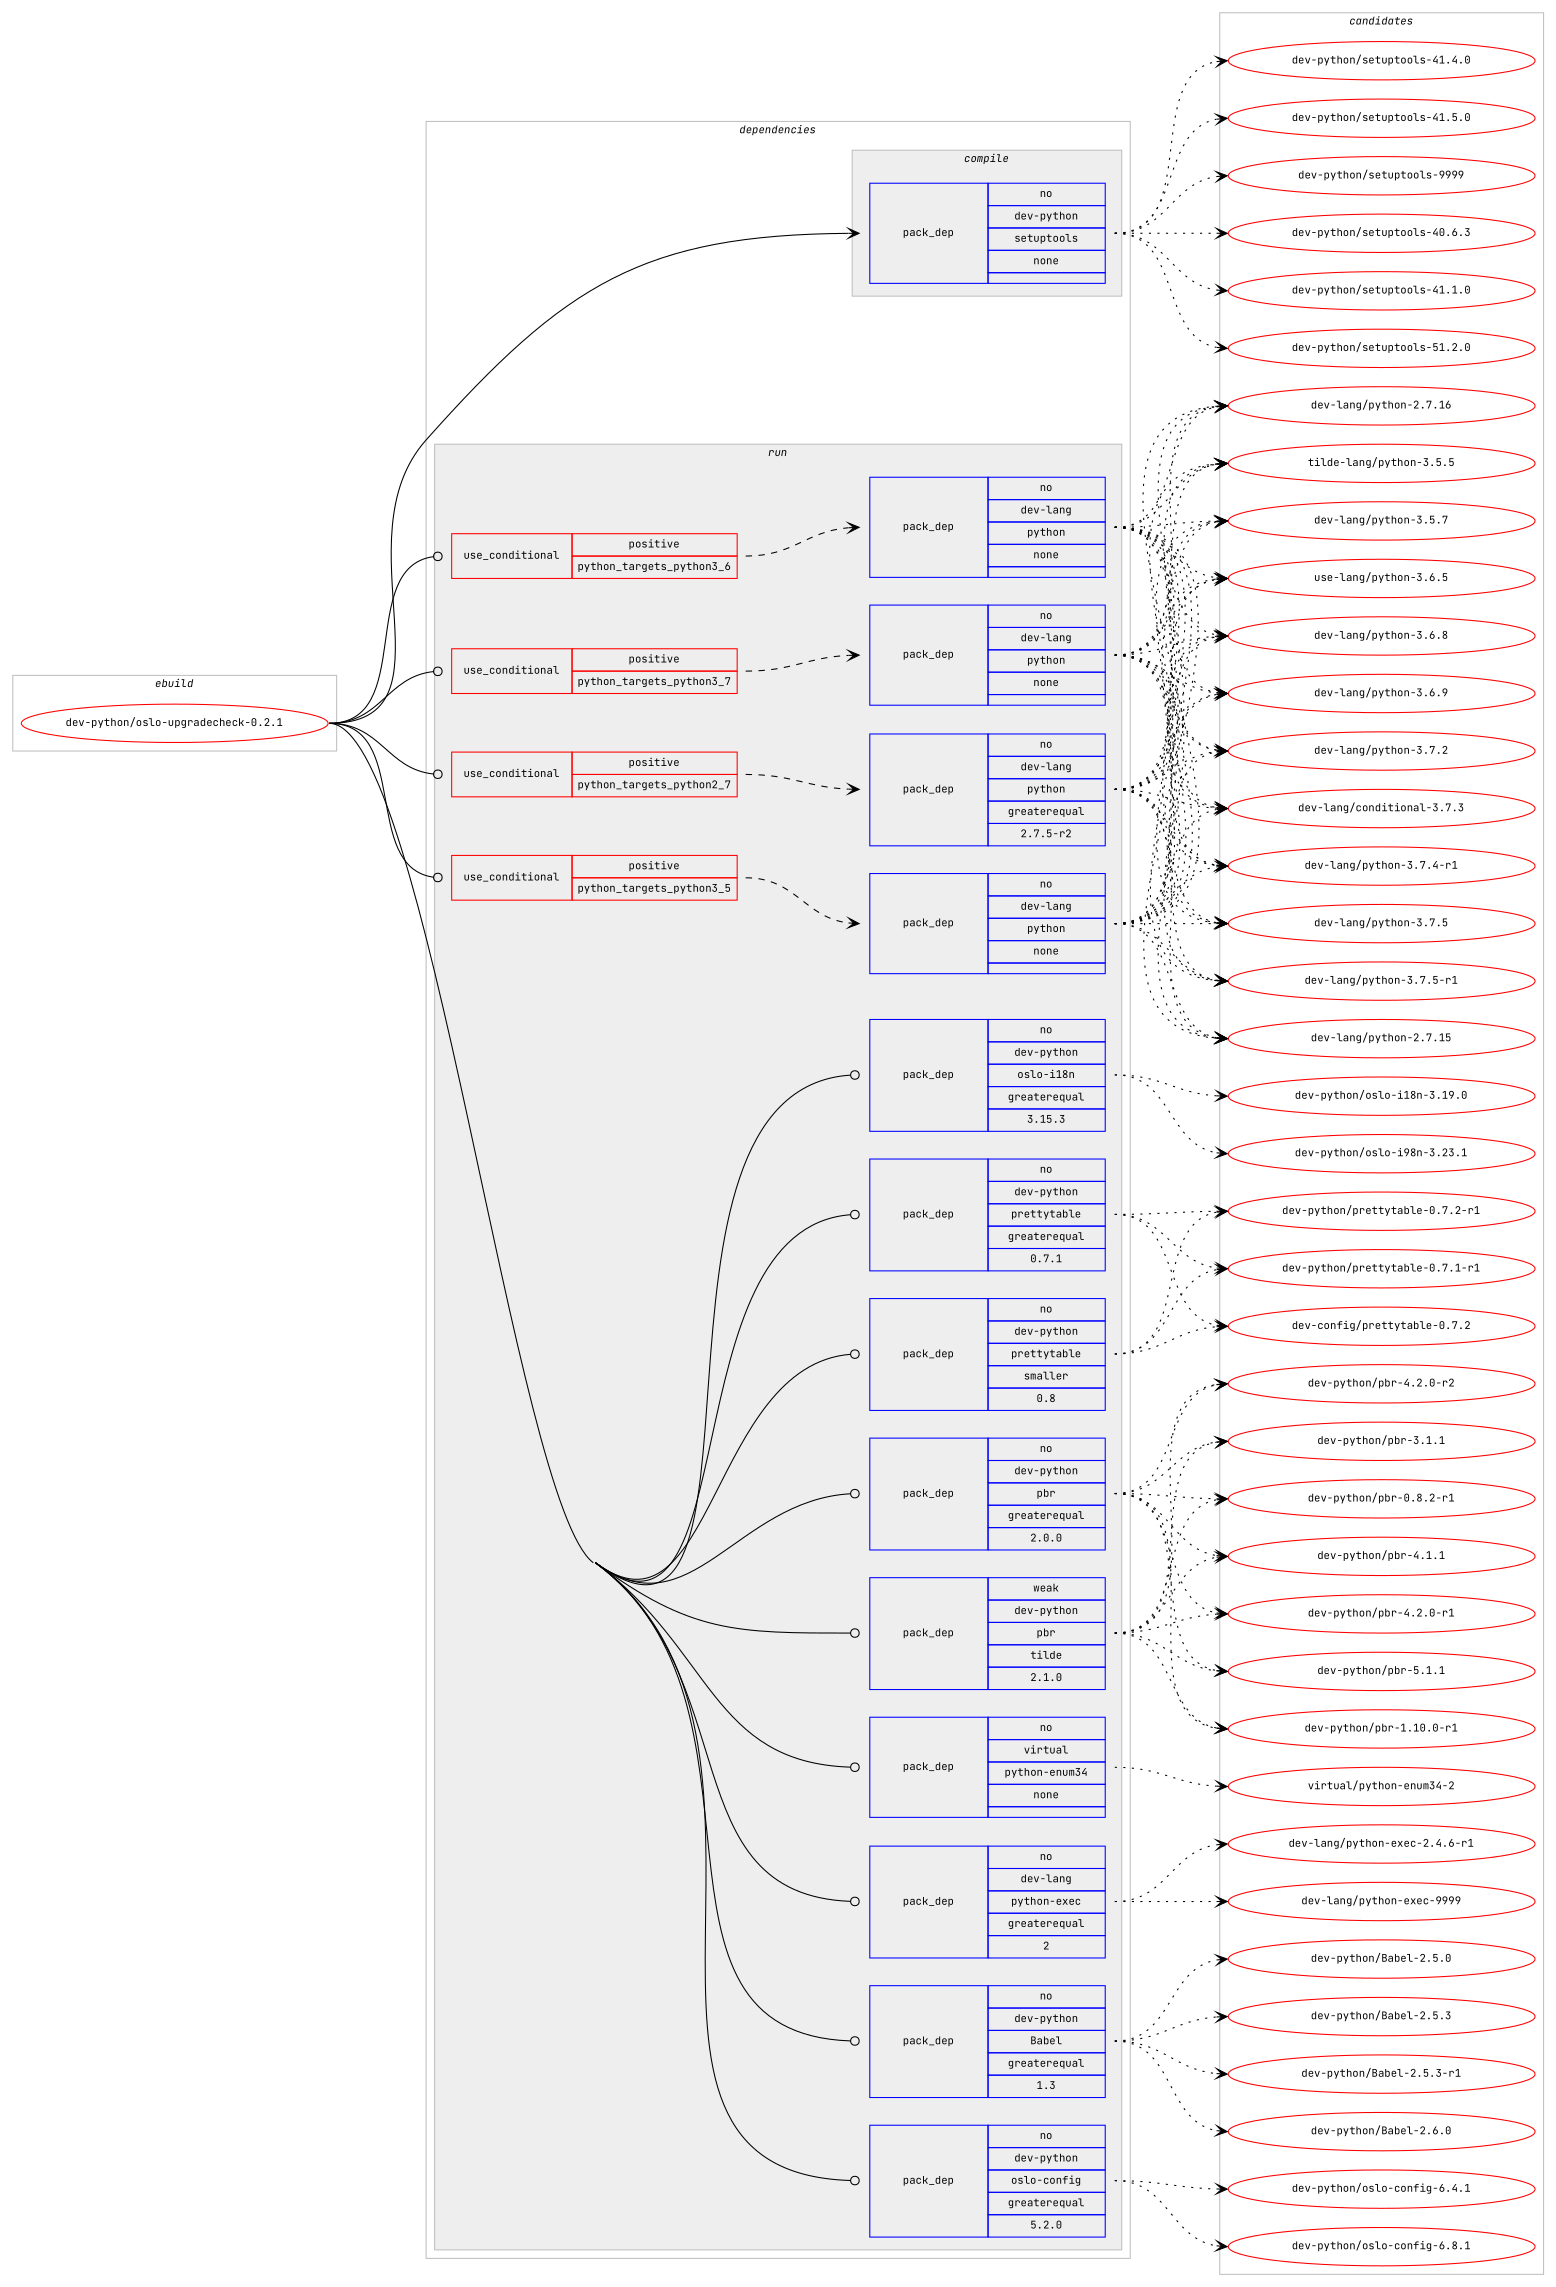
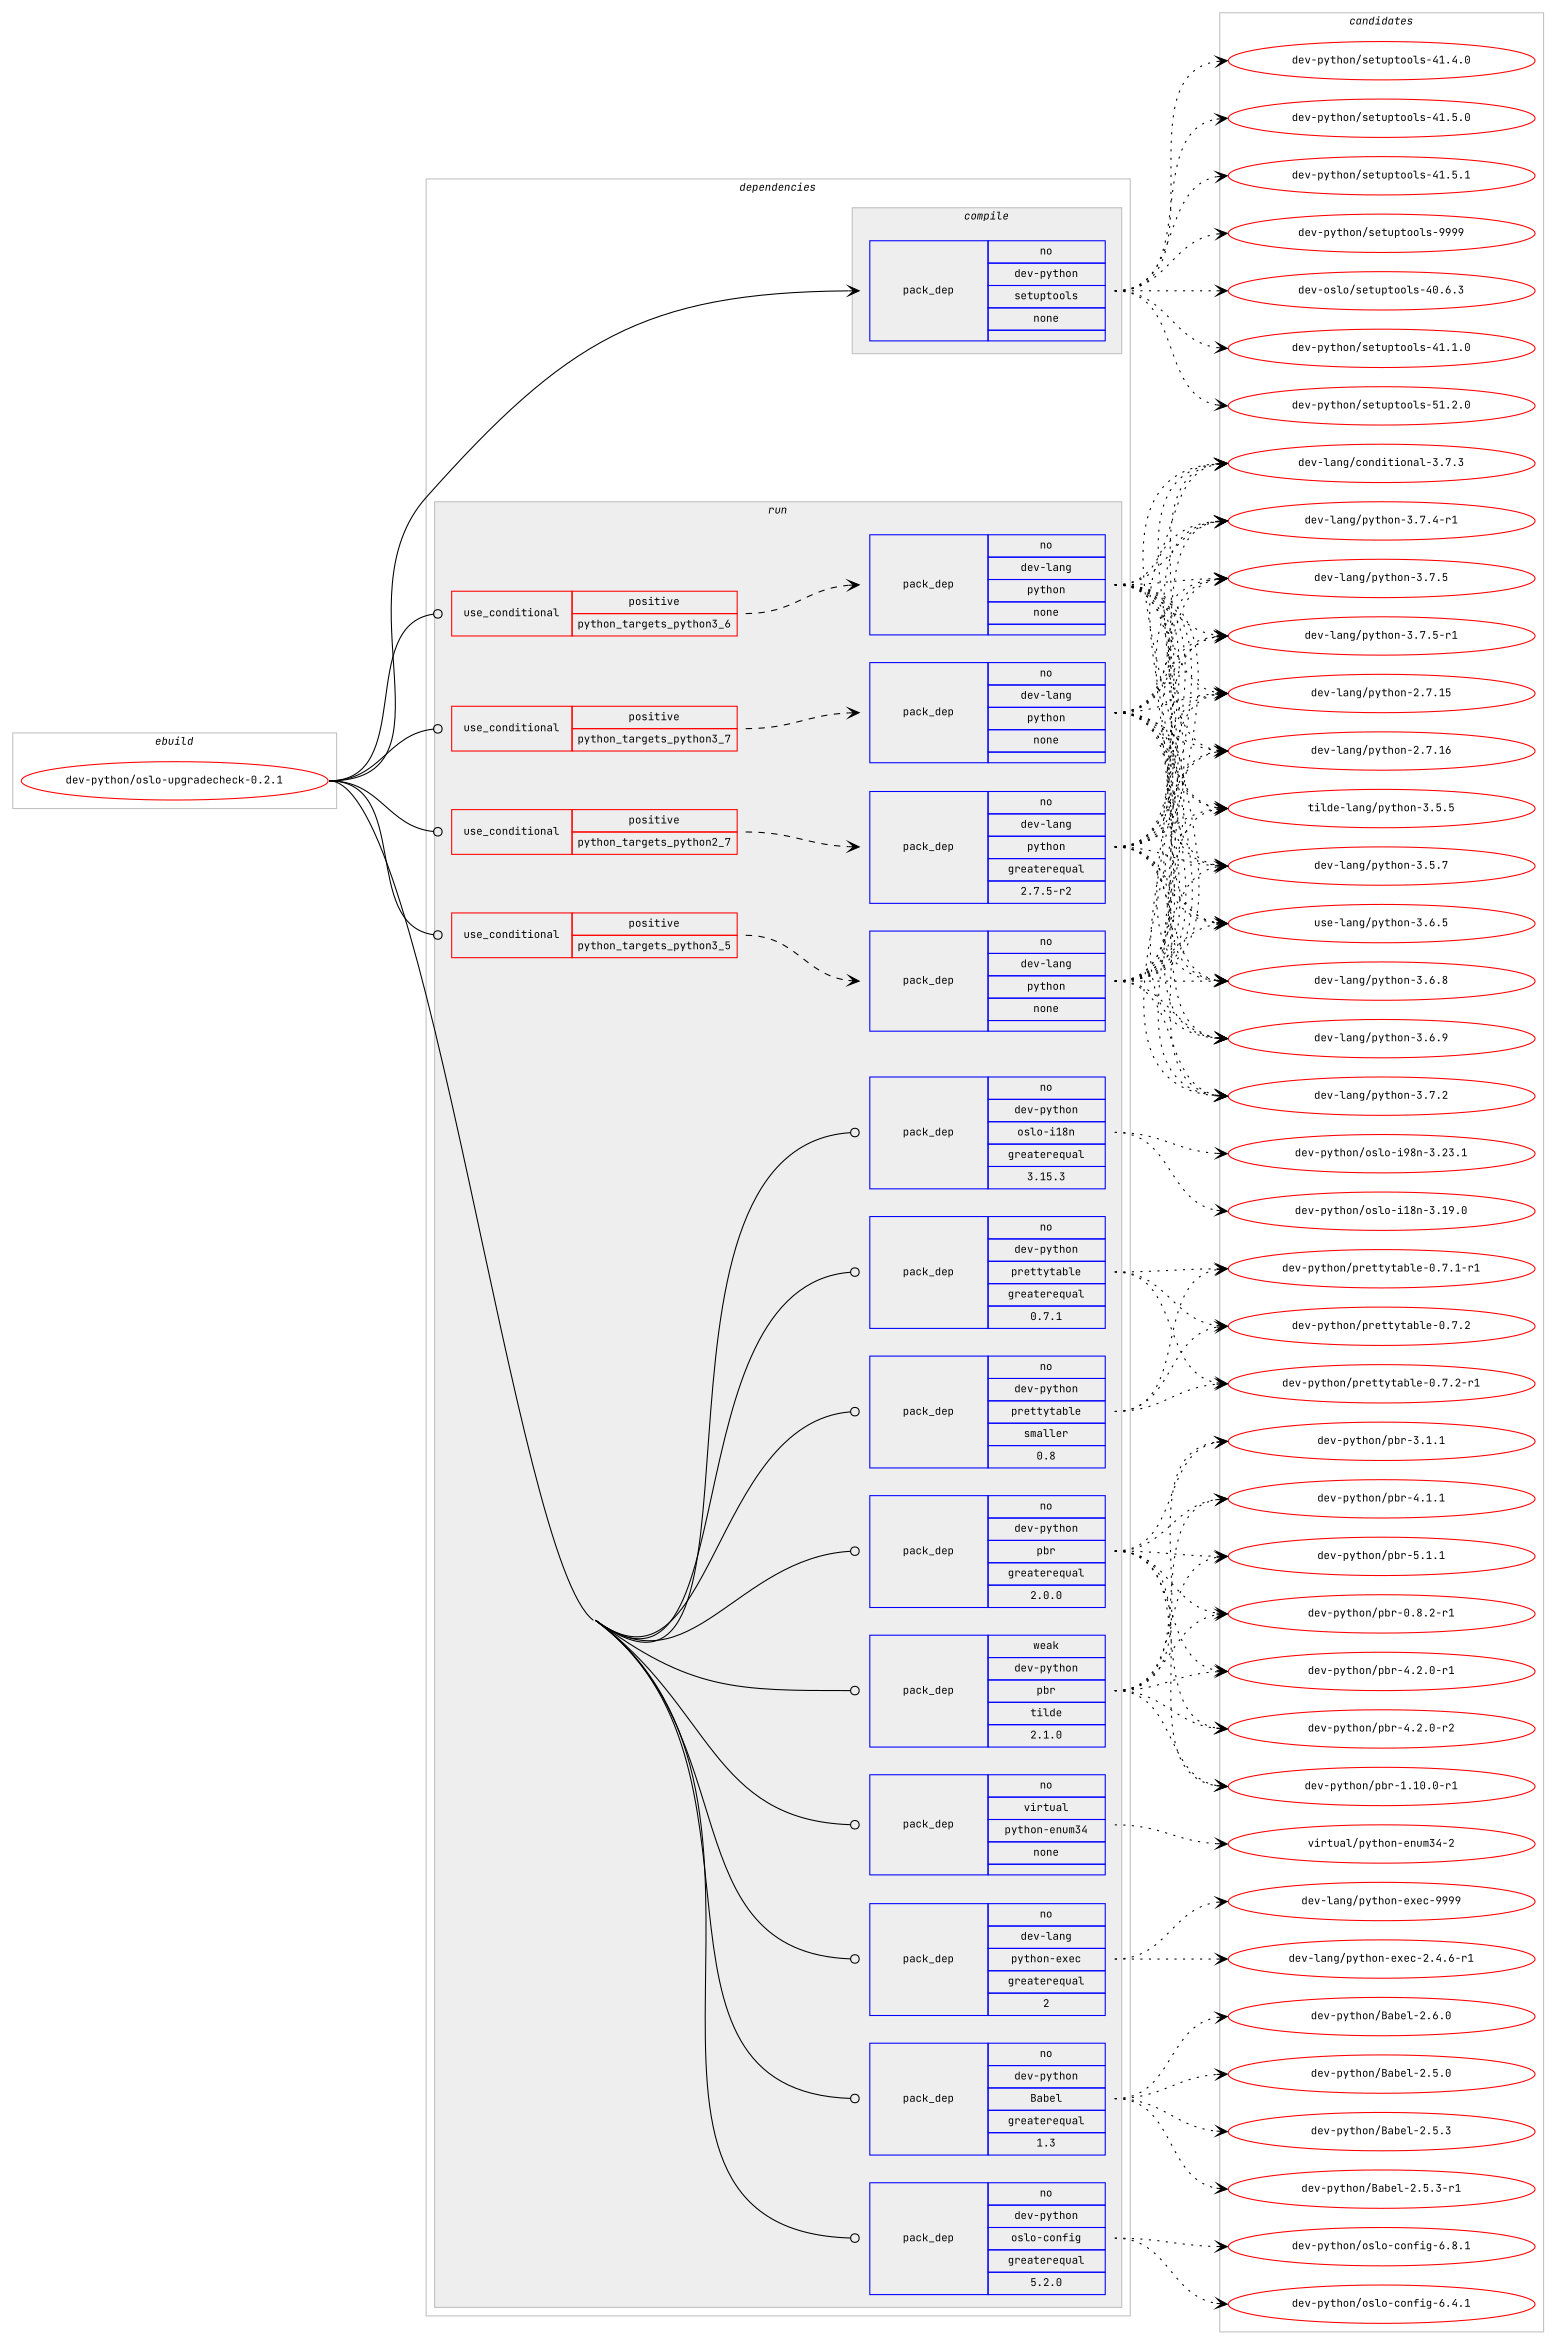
node "dev-python/setuptools-41.5.1": added
node "dev-python/setuptools-40.6.3": label "dev-python/setuptools-40.6.3" -> "dev-oslo/setuptools-40.6.3"
node "dev-config/prettytable-0.7.2": label "dev-config/prettytable-0.7.2" -> "dev-python/prettytable-0.7.2"
